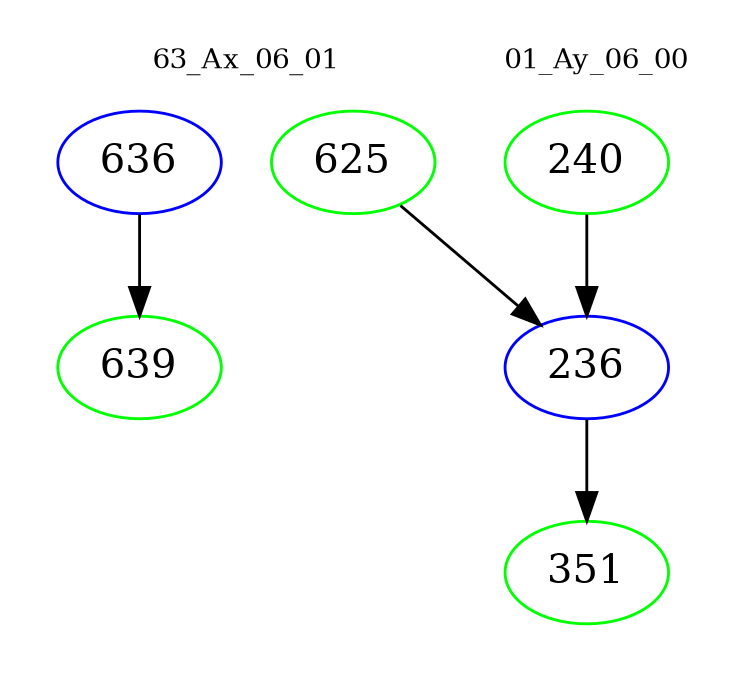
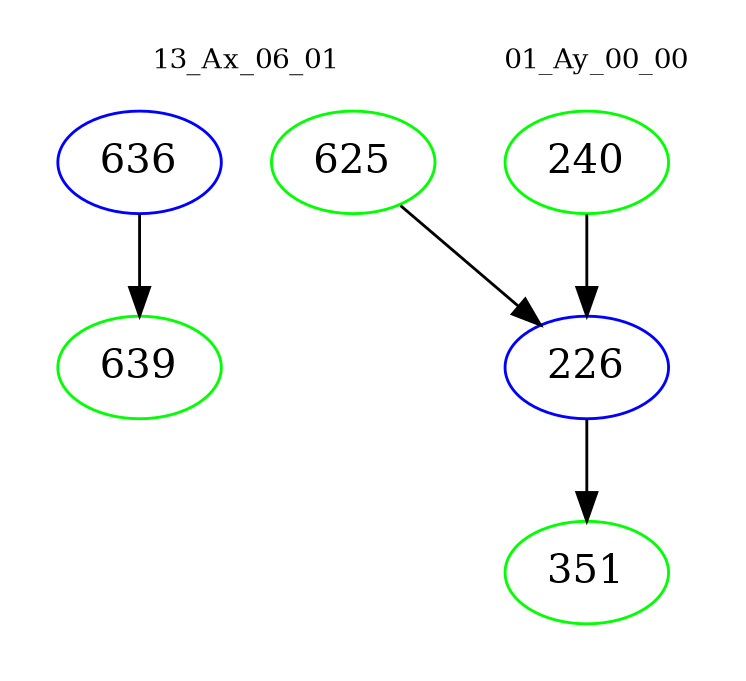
cluster "63_Ax_06_01": label "63_Ax_06_01" -> "13_Ax_06_01"
cluster "01_Ay_06_00": label "01_Ay_06_00" -> "01_Ay_00_00"
node "236": label "236" -> "226"
